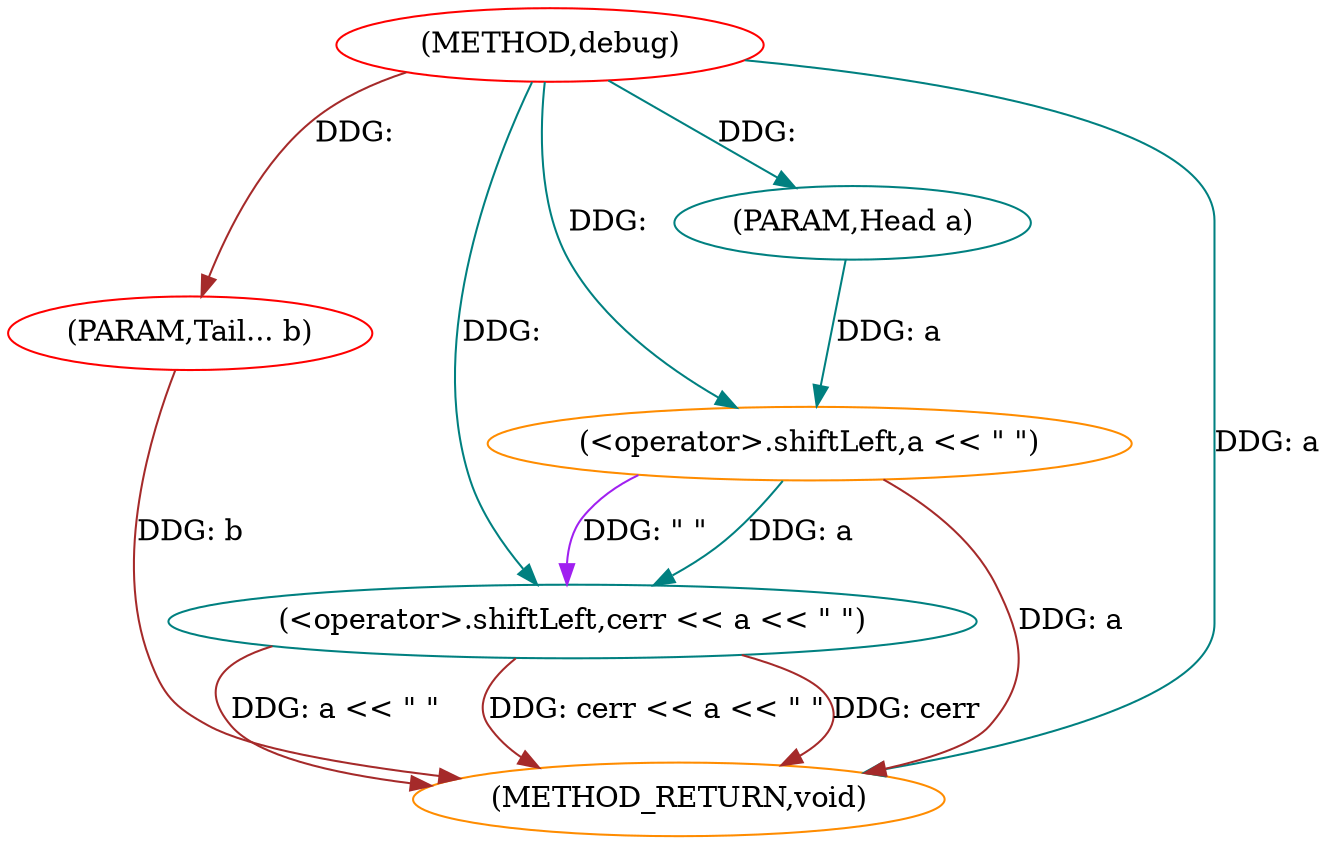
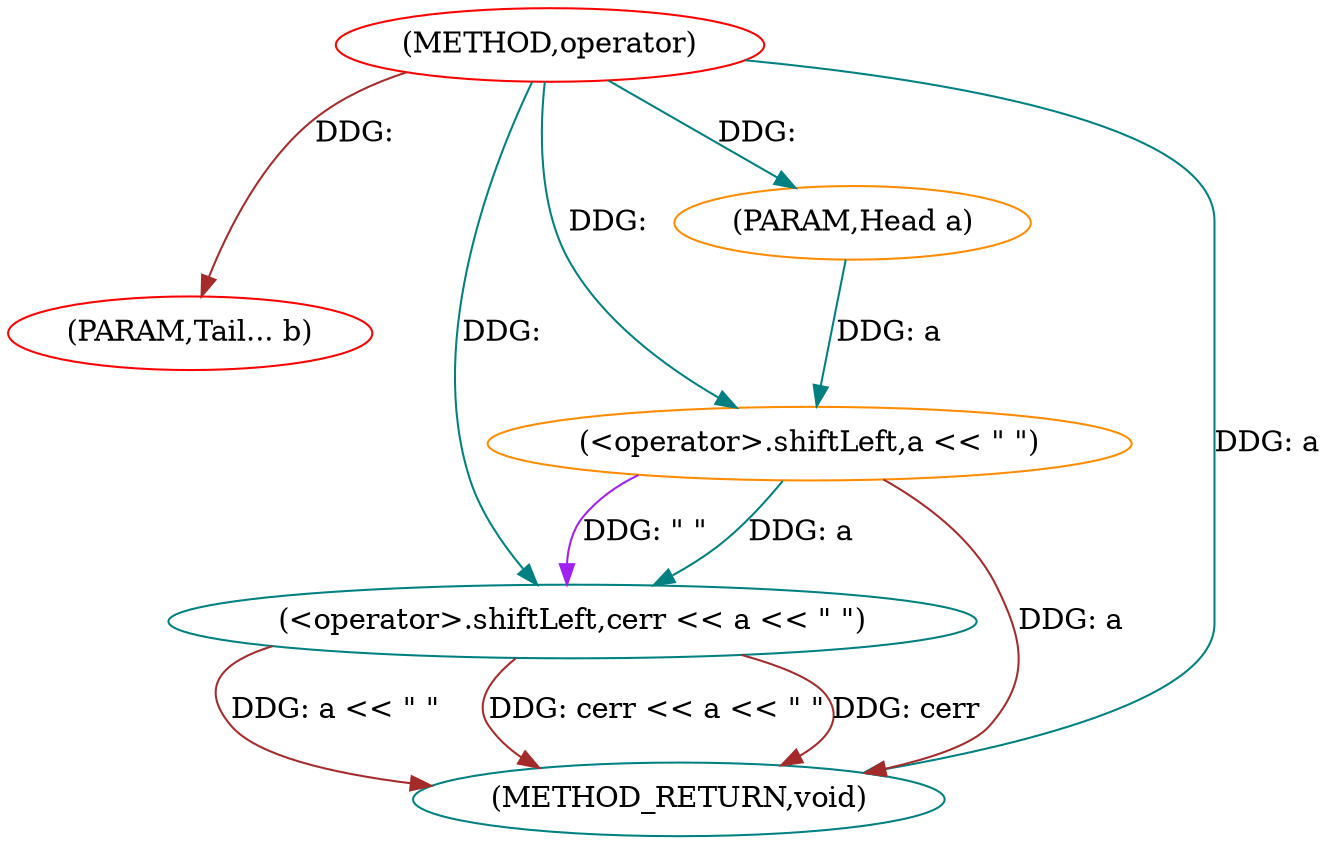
node "(METHOD,debug)": label "(METHOD,debug)" -> "(METHOD,operator)"
node "(PARAM,Head a)": color teal -> darkorange
edge "(PARAM,Tail... b)" -> "(METHOD_RETURN,void)": removed, label "DDG: b"
node "(METHOD_RETURN,void)": color darkorange -> teal
